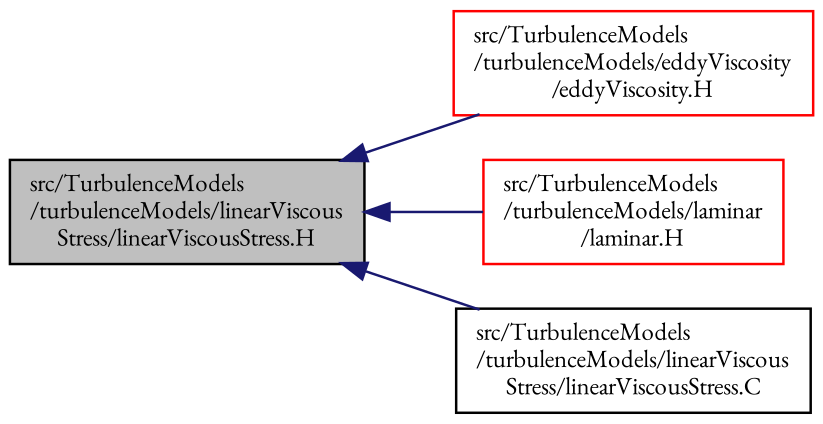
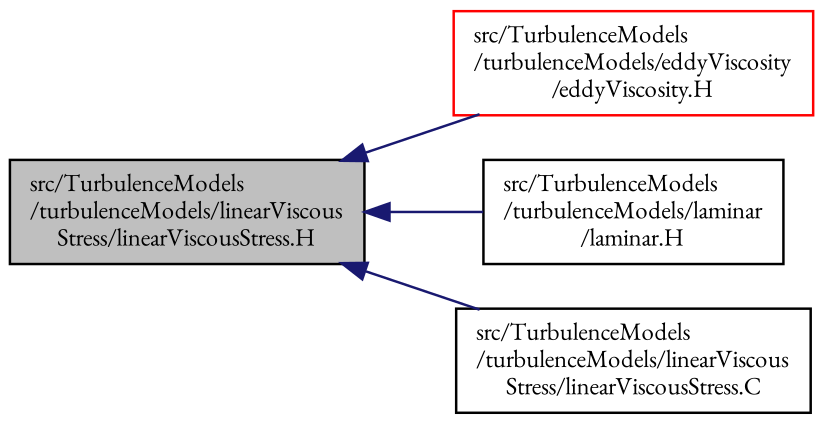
node "src/TurbulenceModels /turbulenceModels/laminar /laminar.H": color red -> black
